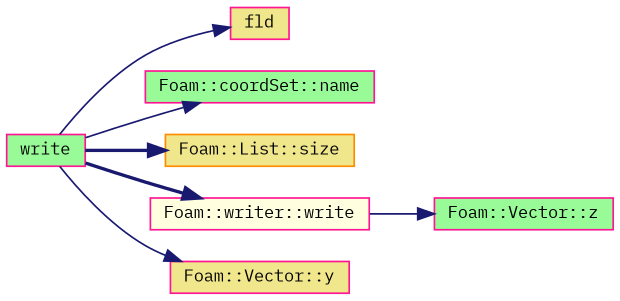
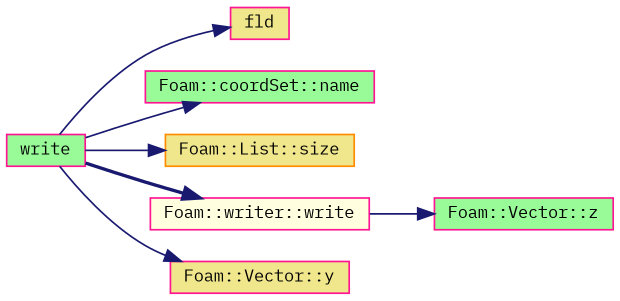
edge "write" -> "Foam::List::size": style bold -> solid
